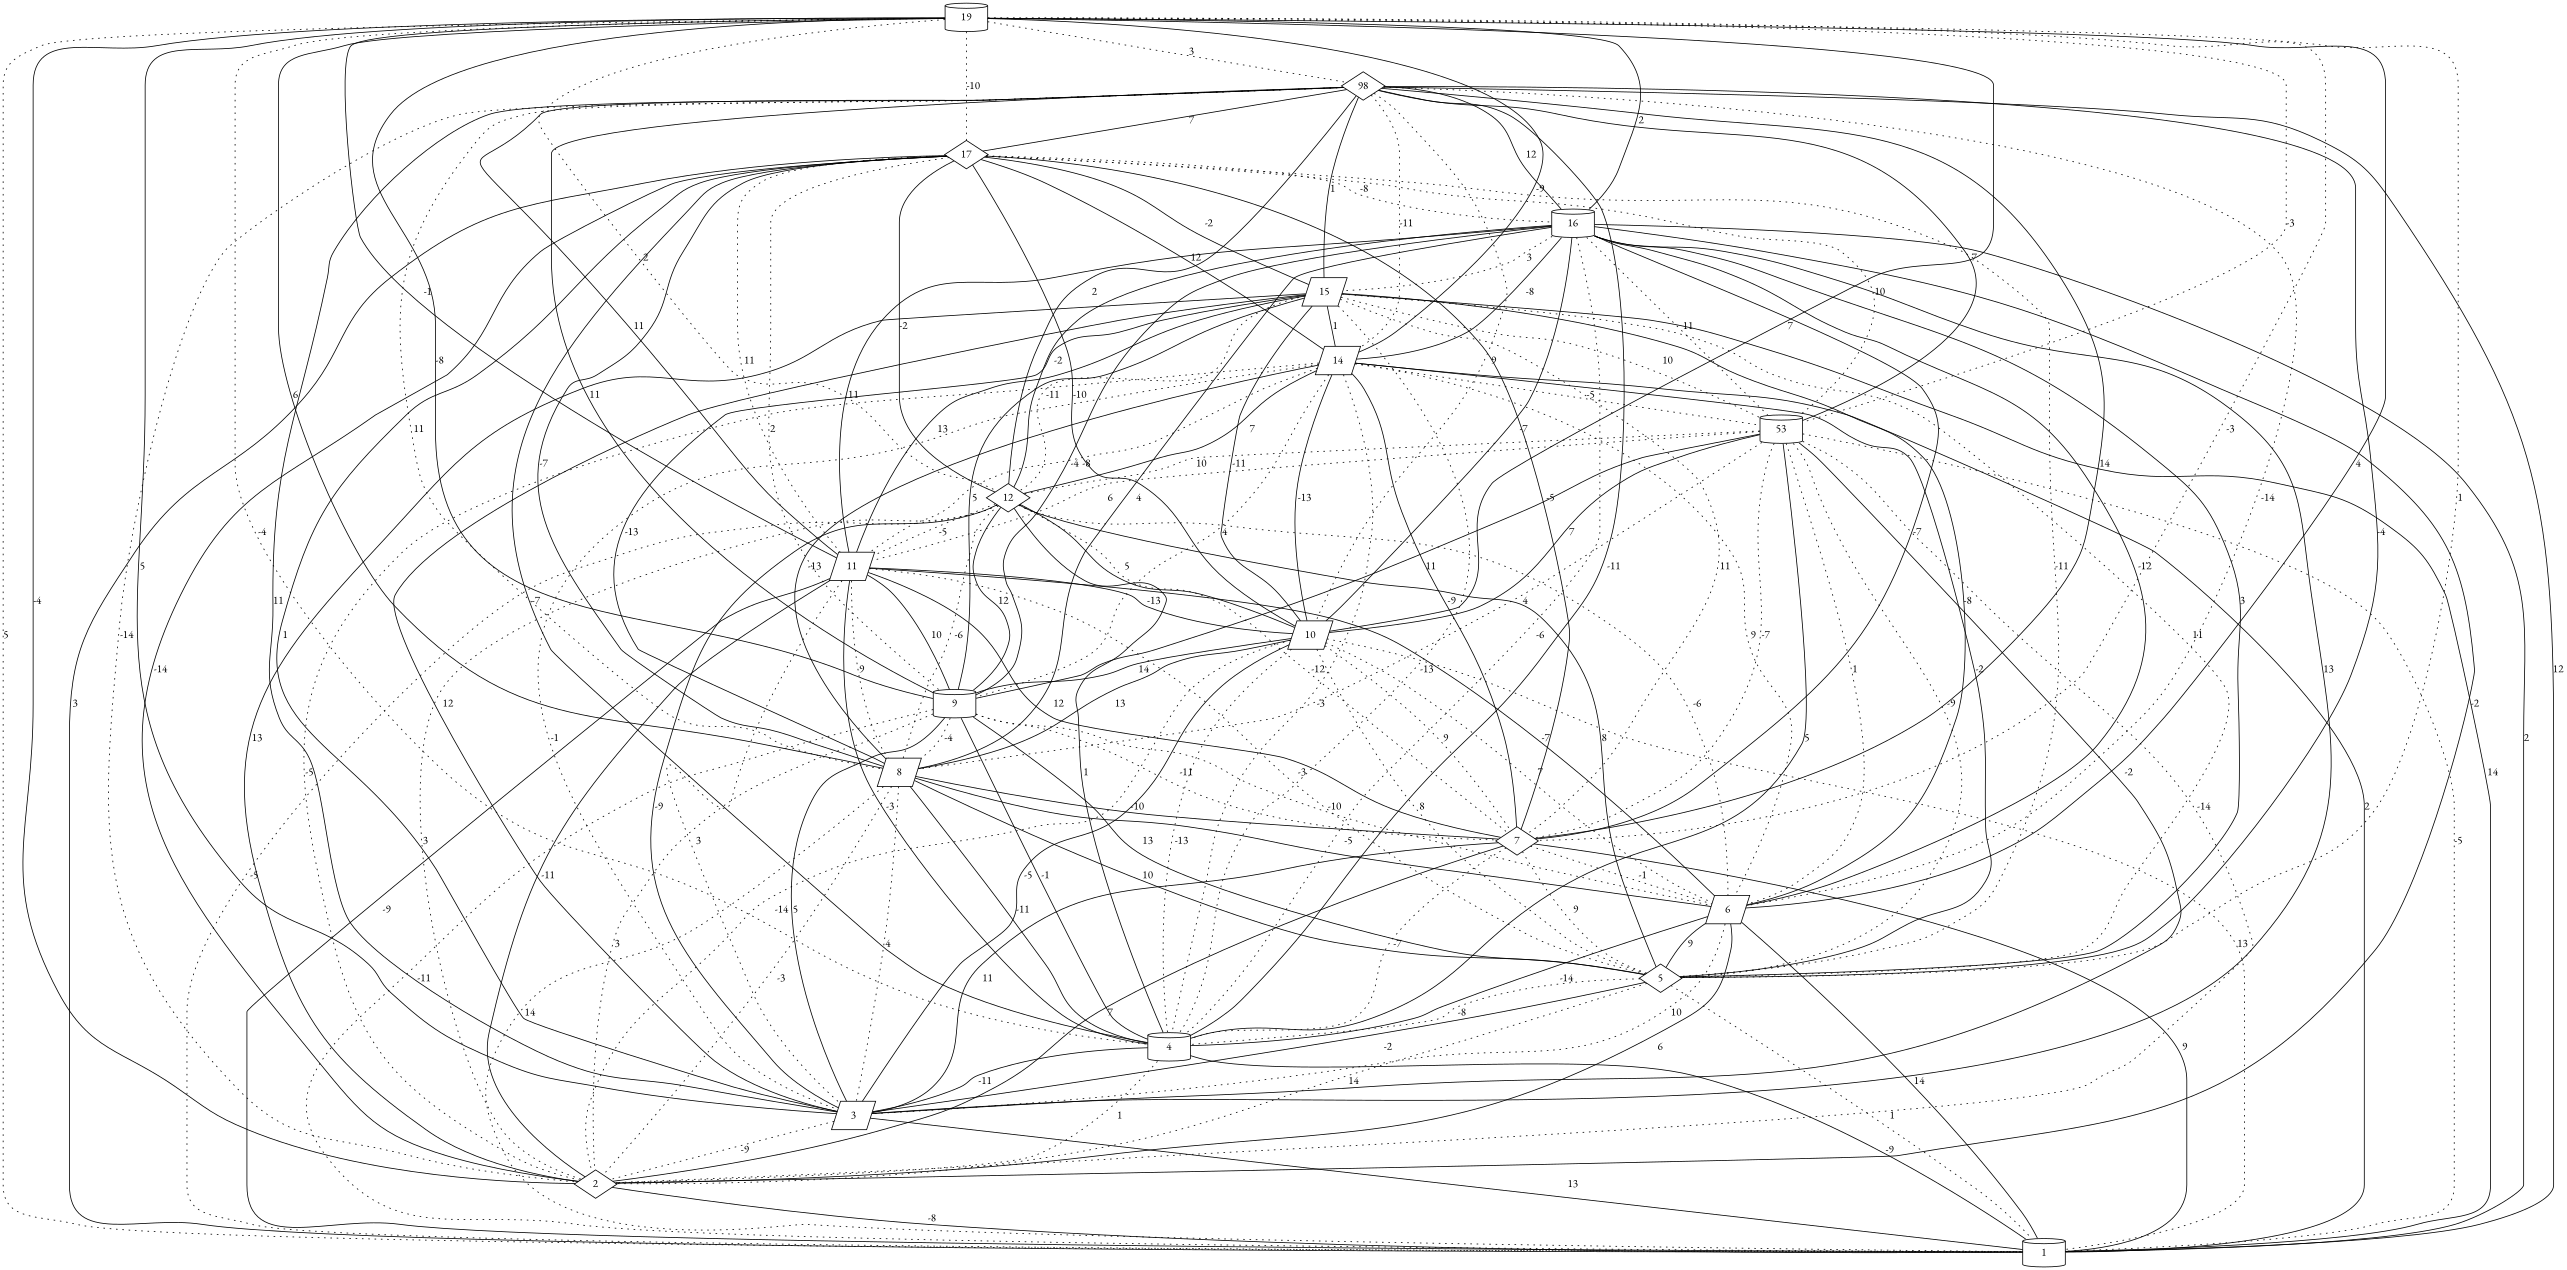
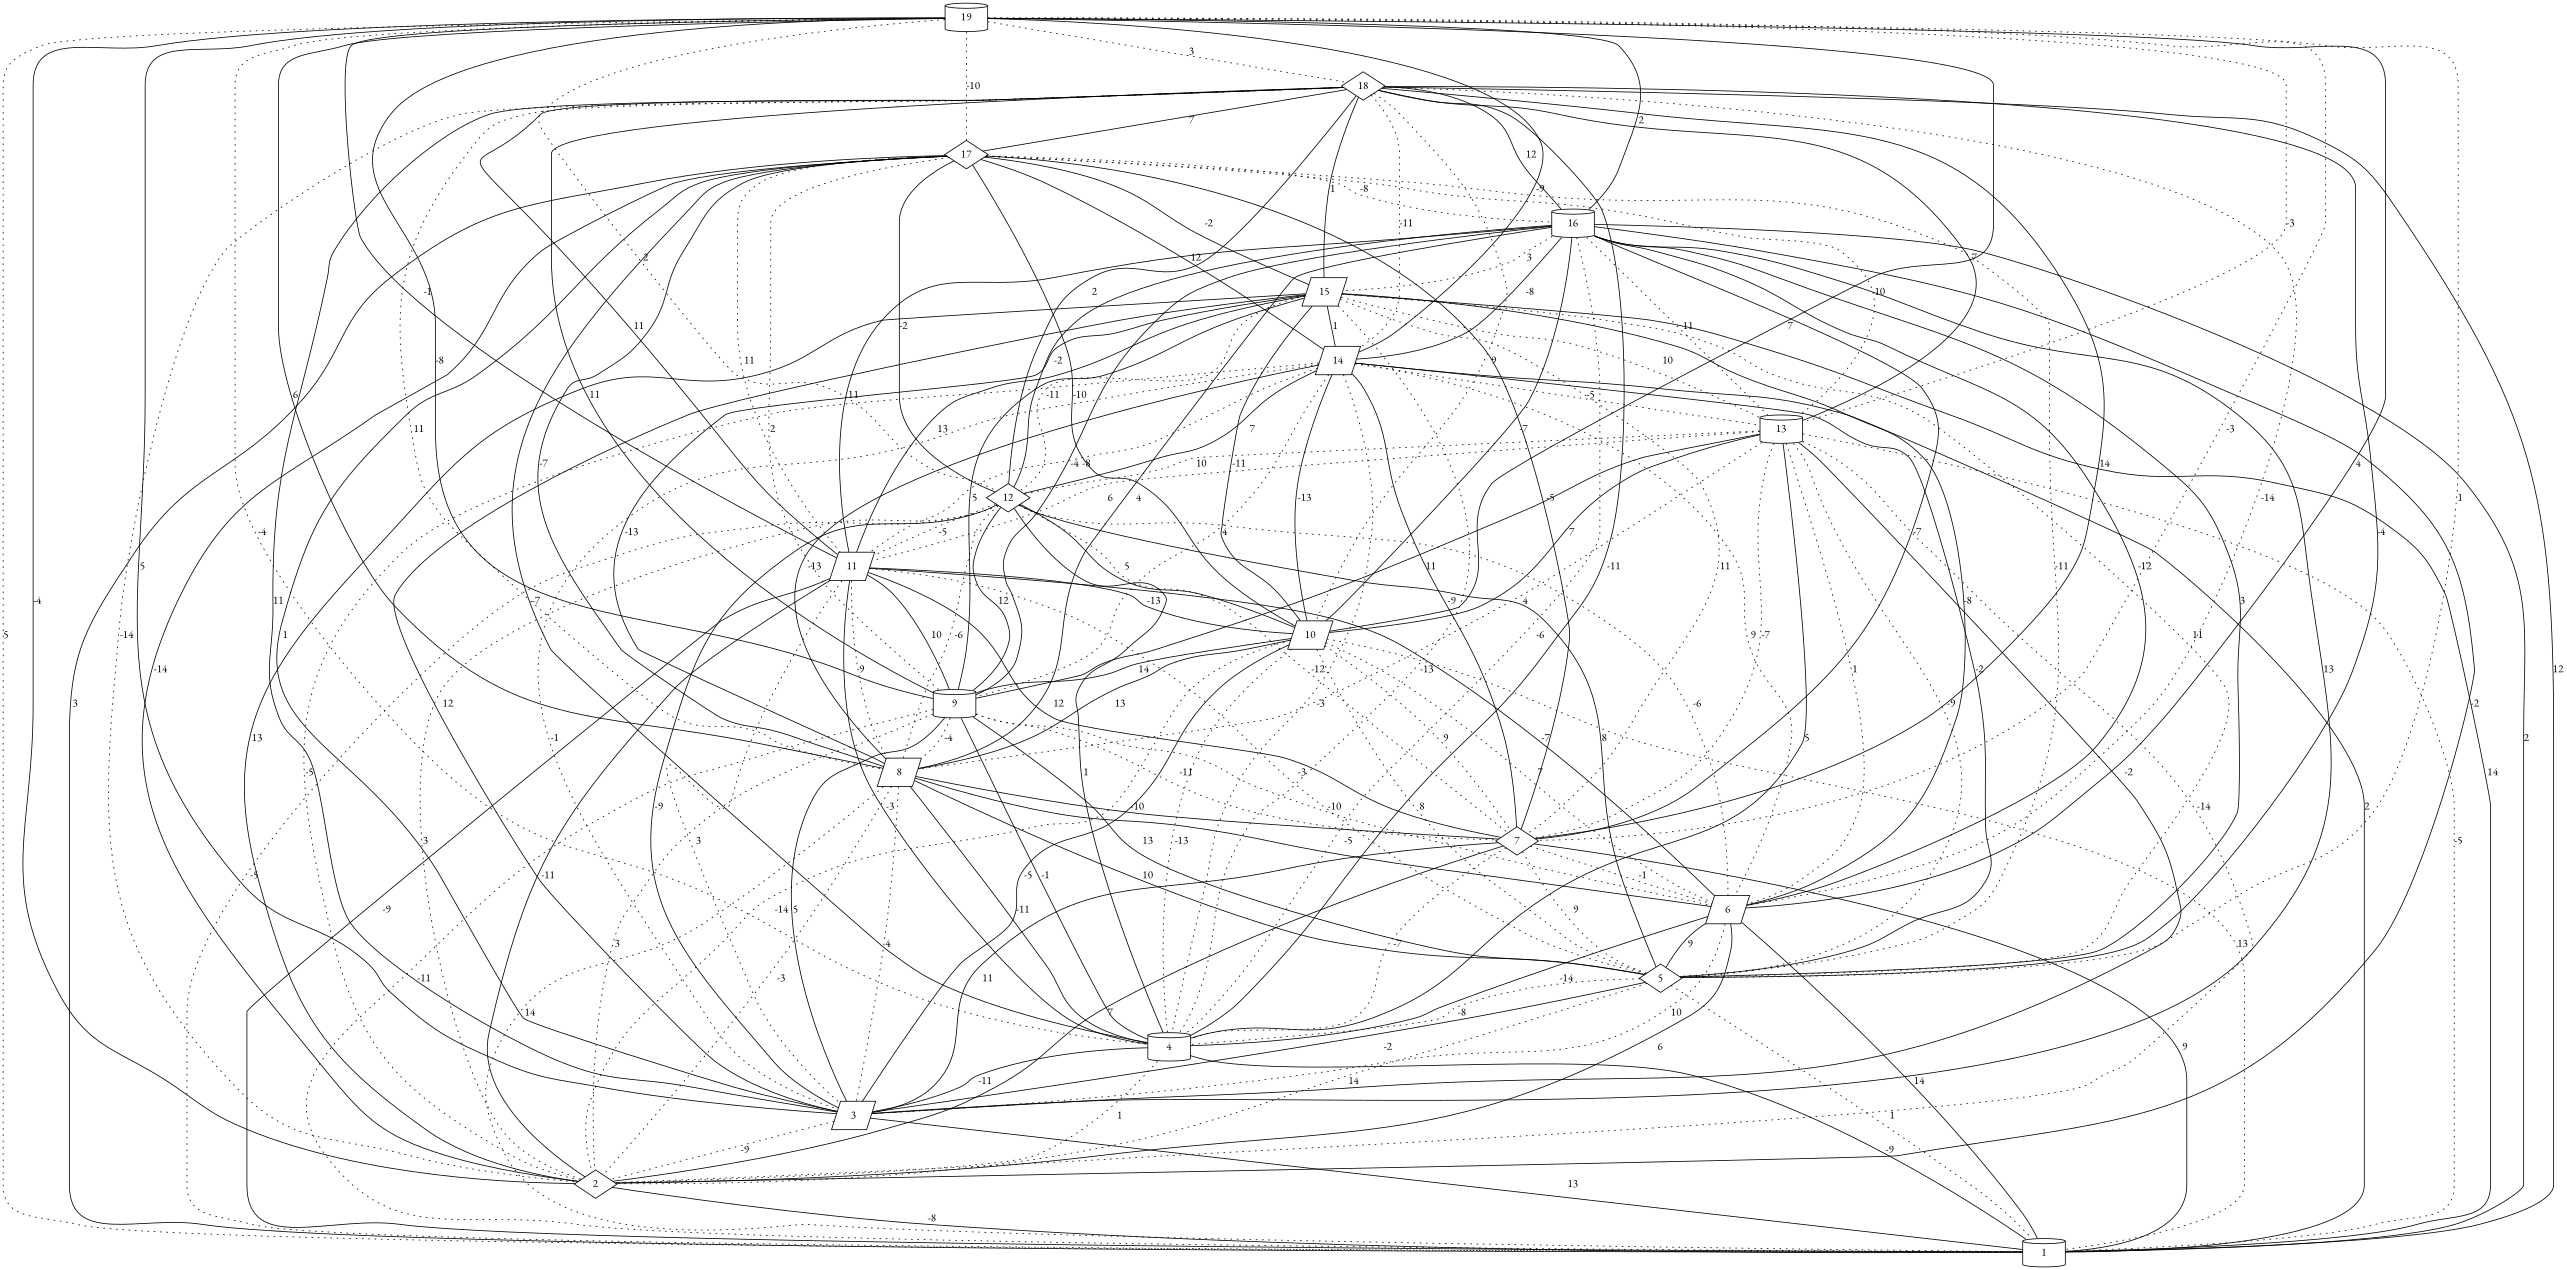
node "98": label "98" -> "18"
node "53": label "53" -> "13"
